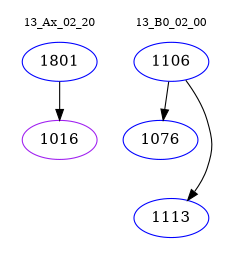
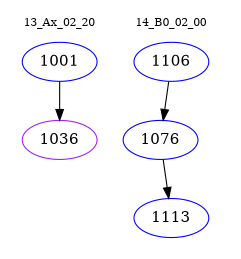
cluster "13_B0_02_00": label "13_B0_02_00" -> "14_B0_02_00"
node "1801": label "1801" -> "1001"
edge "1106" -> "1113": now "1076" -> "1113"
node "1016": label "1016" -> "1036"
